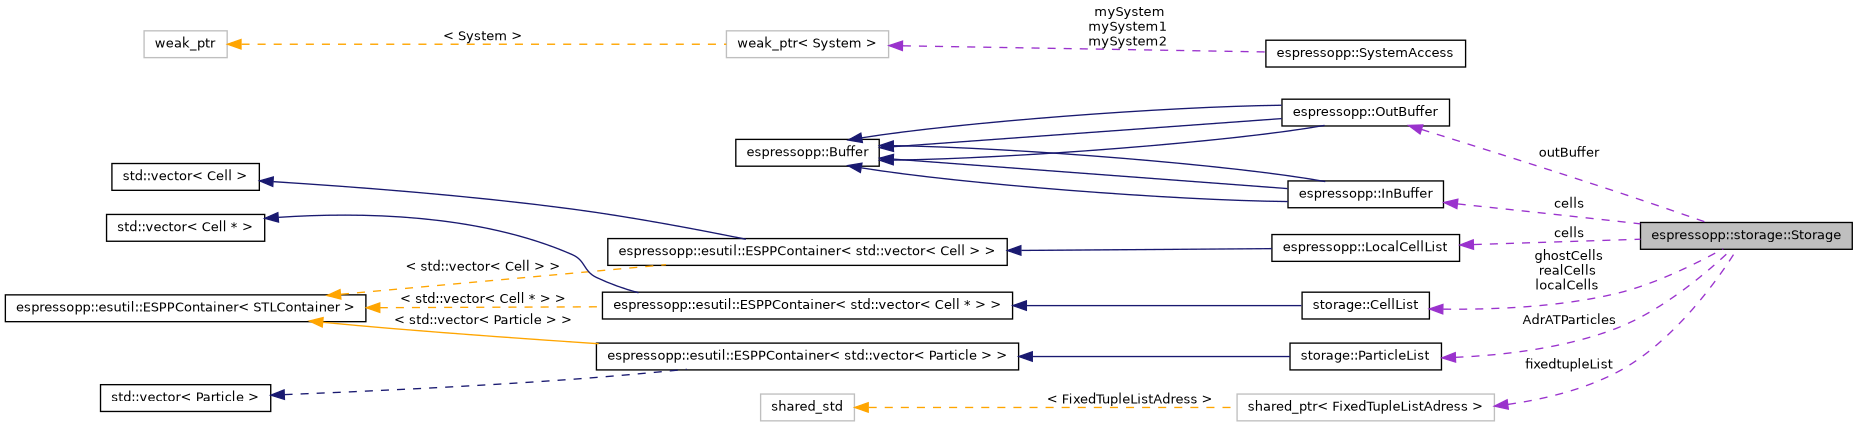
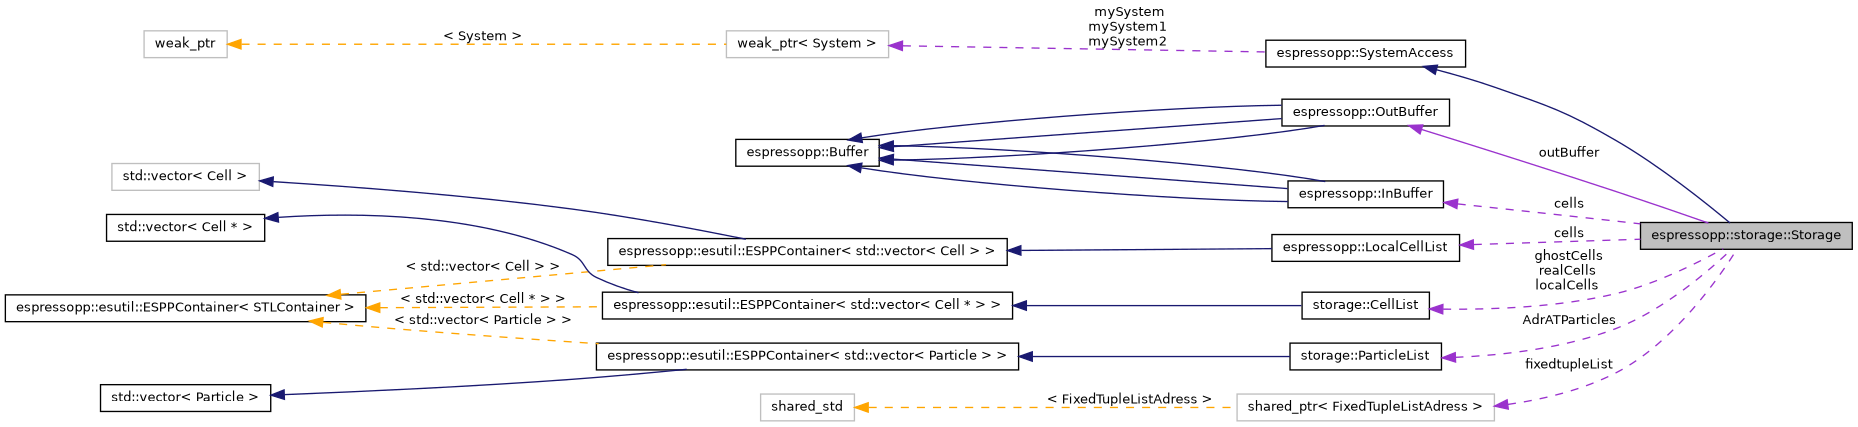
edge "espressopp::storage::Storage" -> "espressopp::SystemAccess": added
edge "espressopp::storage::Storage" -> "espressopp::OutBuffer": style dashed -> solid
node "std::vector< Cell >": color black -> grey75
edge "espressopp::esutil::ESPPContainer< std::vector< Particle > >" -> "espressopp::esutil::ESPPContainer< STLContainer >": style solid -> dashed
edge "espressopp::esutil::ESPPContainer< std::vector< Particle > >" -> "std::vector< Particle >": style dashed -> solid
